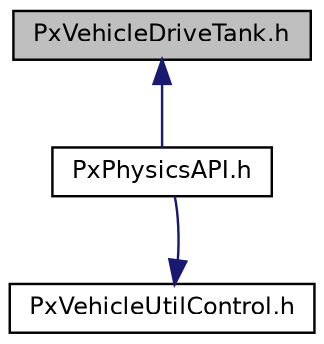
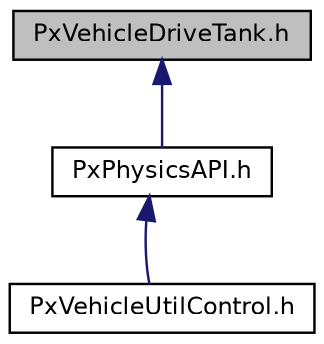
edge "PxPhysicsAPI.h" -> "PxVehicleUtilControl.h": reversed
